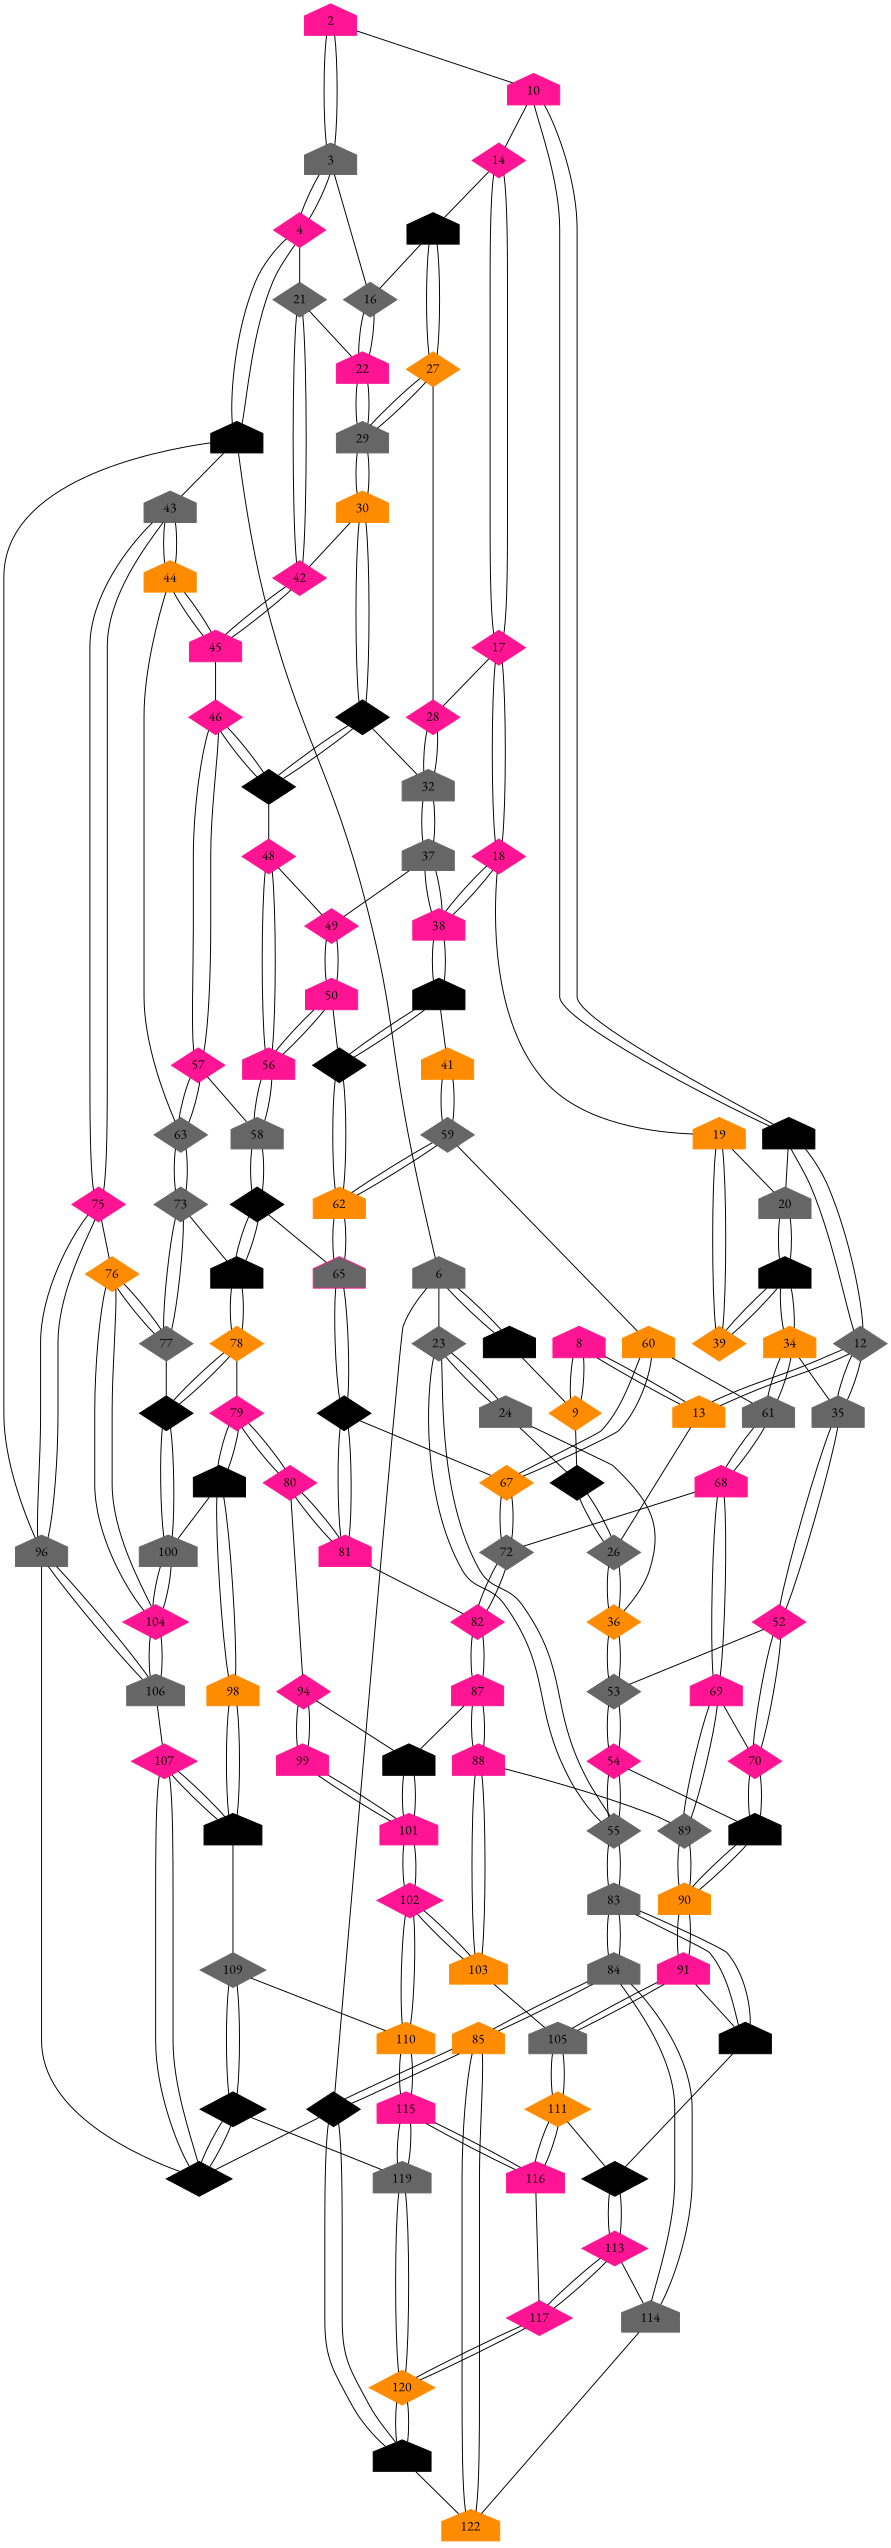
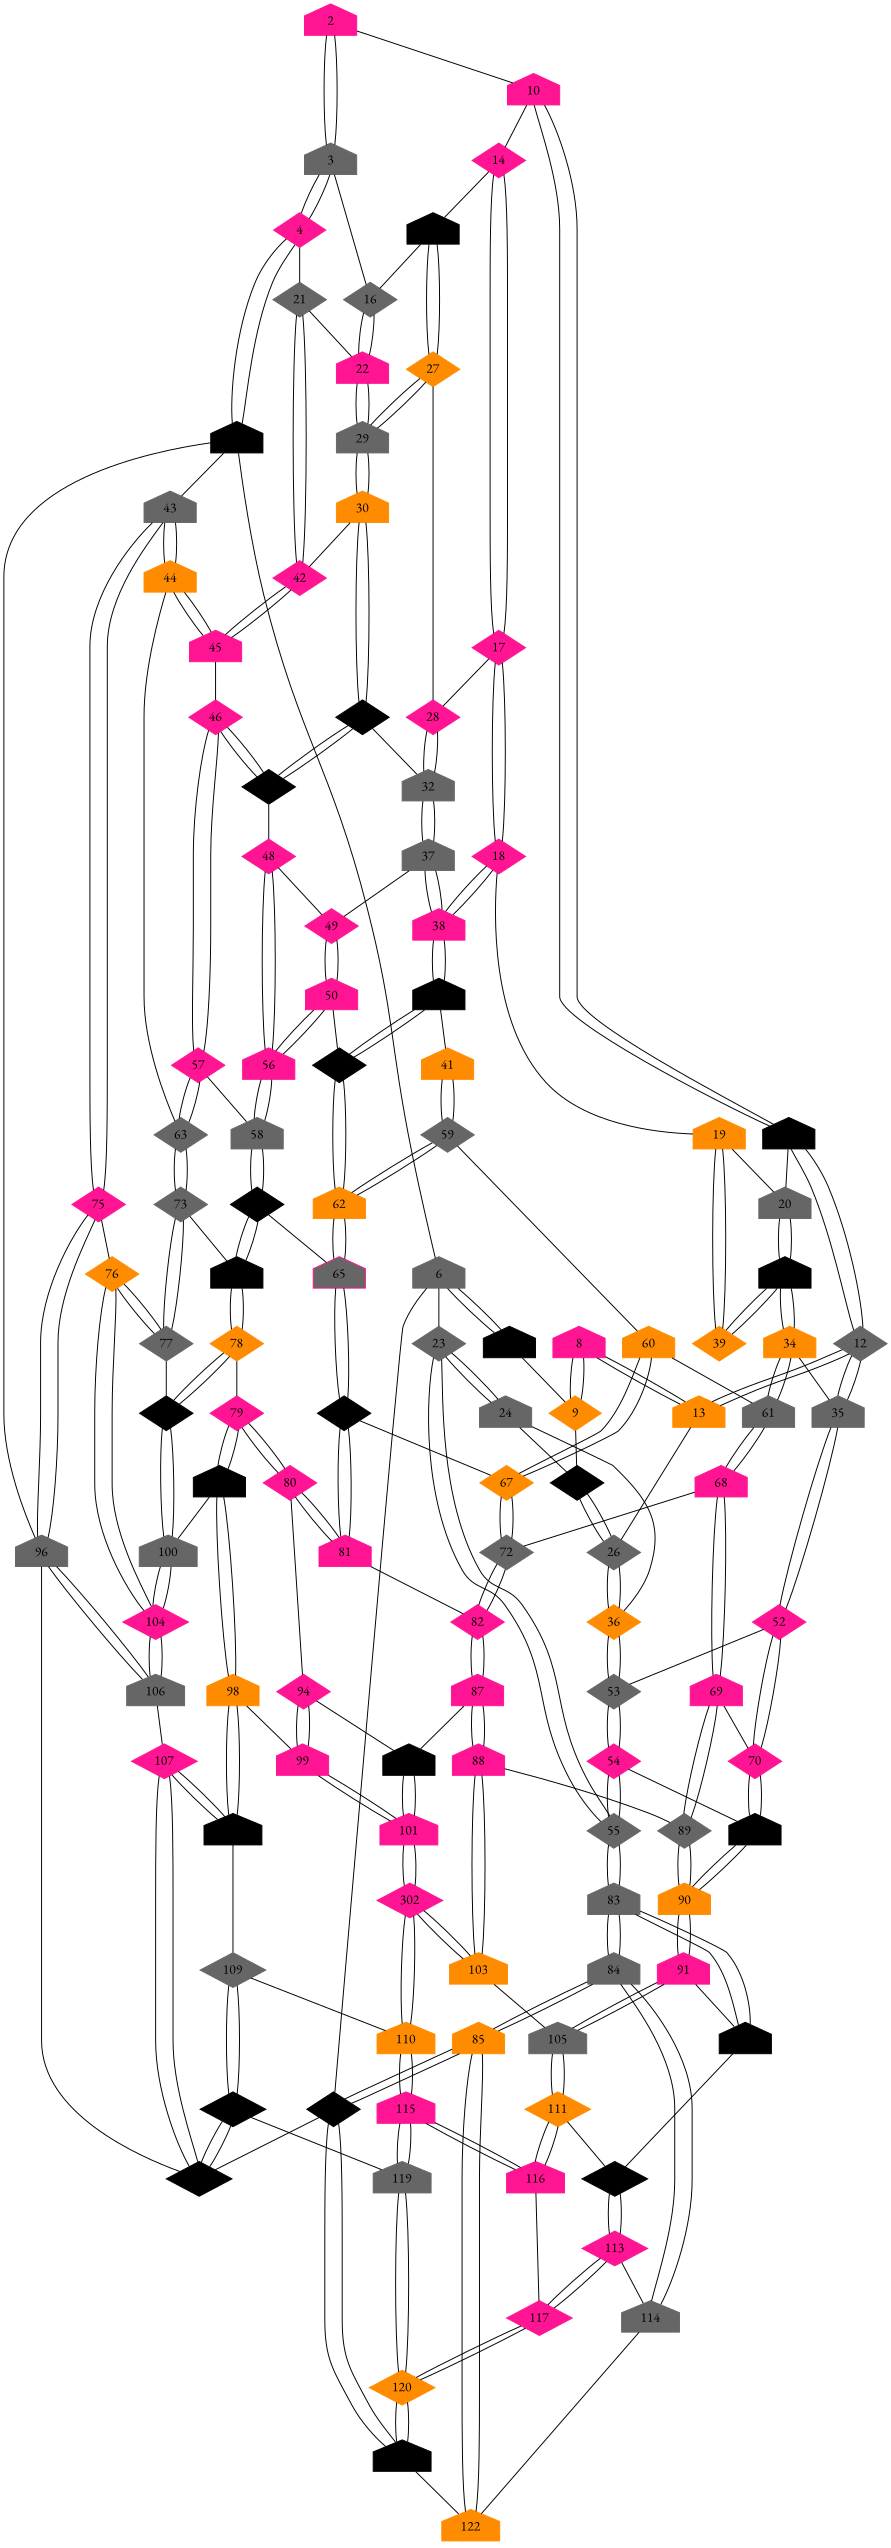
edge "98" -- "99": added
node "102": label "102" -> "302"
